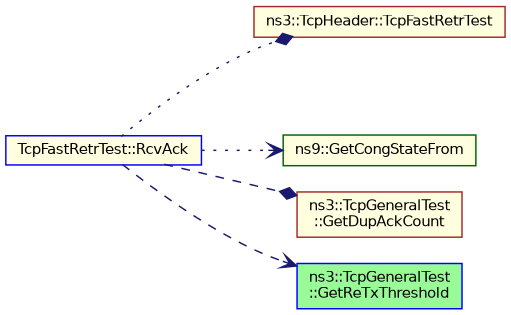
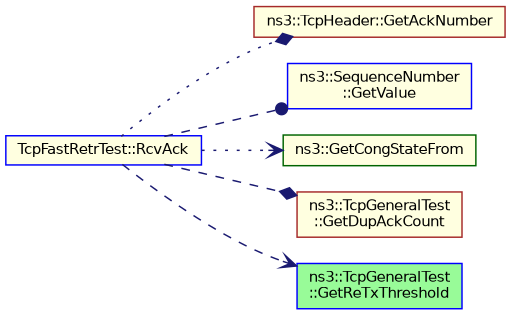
node "ns3::TcpHeader::TcpFastRetrTest": label "ns3::TcpHeader::TcpFastRetrTest" -> "ns3::TcpHeader::GetAckNumber"
node "ns3::SequenceNumber ::GetValue": added
node "ns9::GetCongStateFrom": label "ns9::GetCongStateFrom" -> "ns3::GetCongStateFrom"
